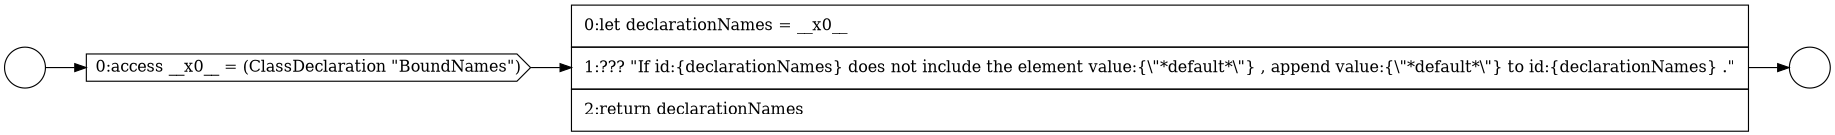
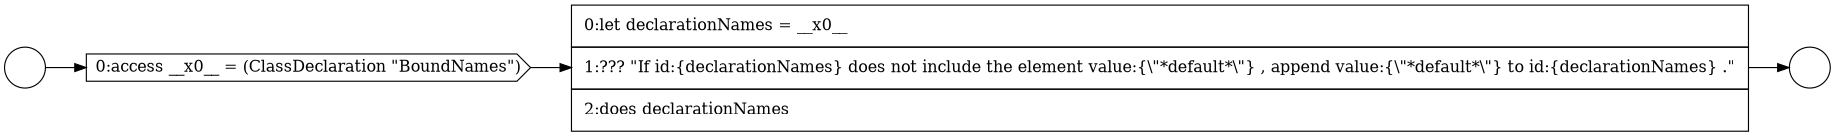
node "0:let declarationNames = __x0__": text "2:return declarationNames" -> "2:does declarationNames"
